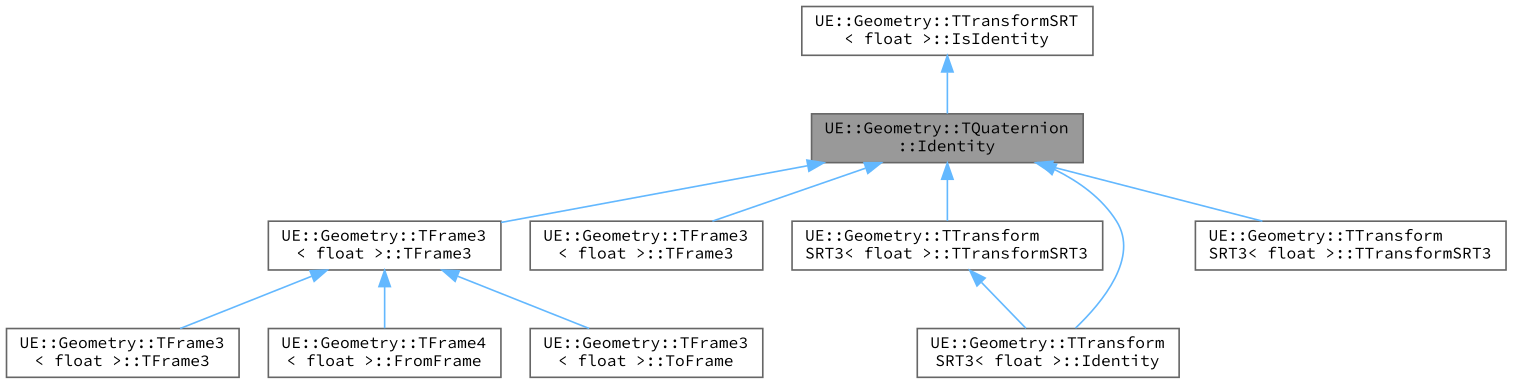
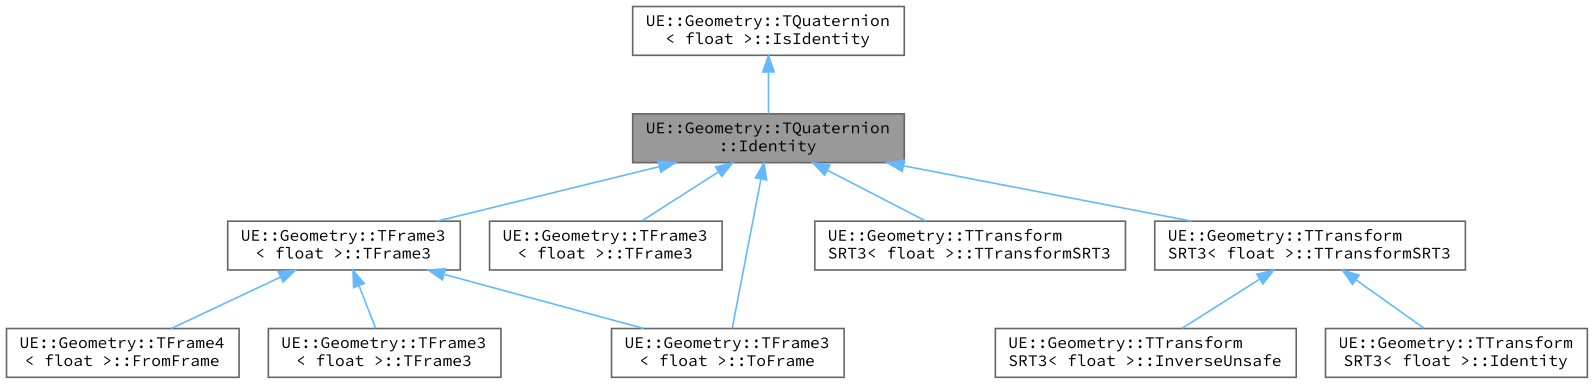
node "UE::Geometry::TTransformSRT < float >::IsIdentity": label "UE::Geometry::TTransformSRT < float >::IsIdentity" -> "UE::Geometry::TQuaternion < float >::IsIdentity"
edge "UE::Geometry::TTransform SRT3< float >::Identity" -> "UE::Geometry::TQuaternion ::Identity": now "UE::Geometry::TFrame3 < float >::ToFrame" -> "UE::Geometry::TQuaternion ::Identity"
node "UE::Geometry::TTransform SRT3< float >::InverseUnsafe": added
